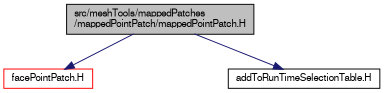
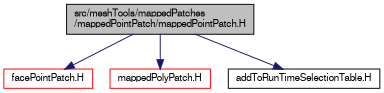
node "mappedPolyPatch.H": added
